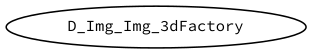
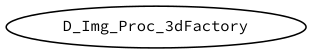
node "D_Img_Img_3dFactory": label "D_Img_Img_3dFactory" -> "D_Img_Proc_3dFactory"
